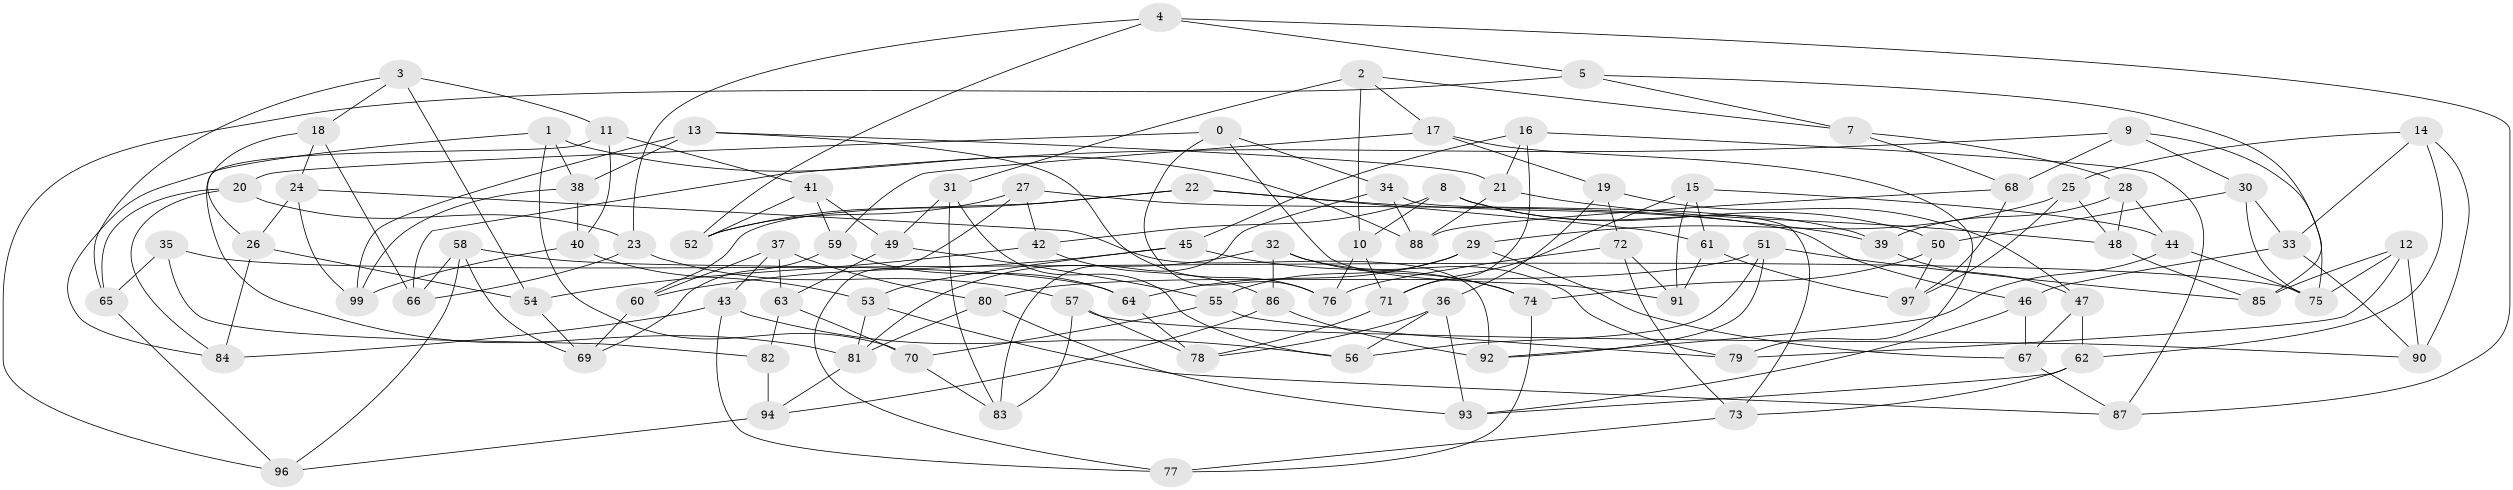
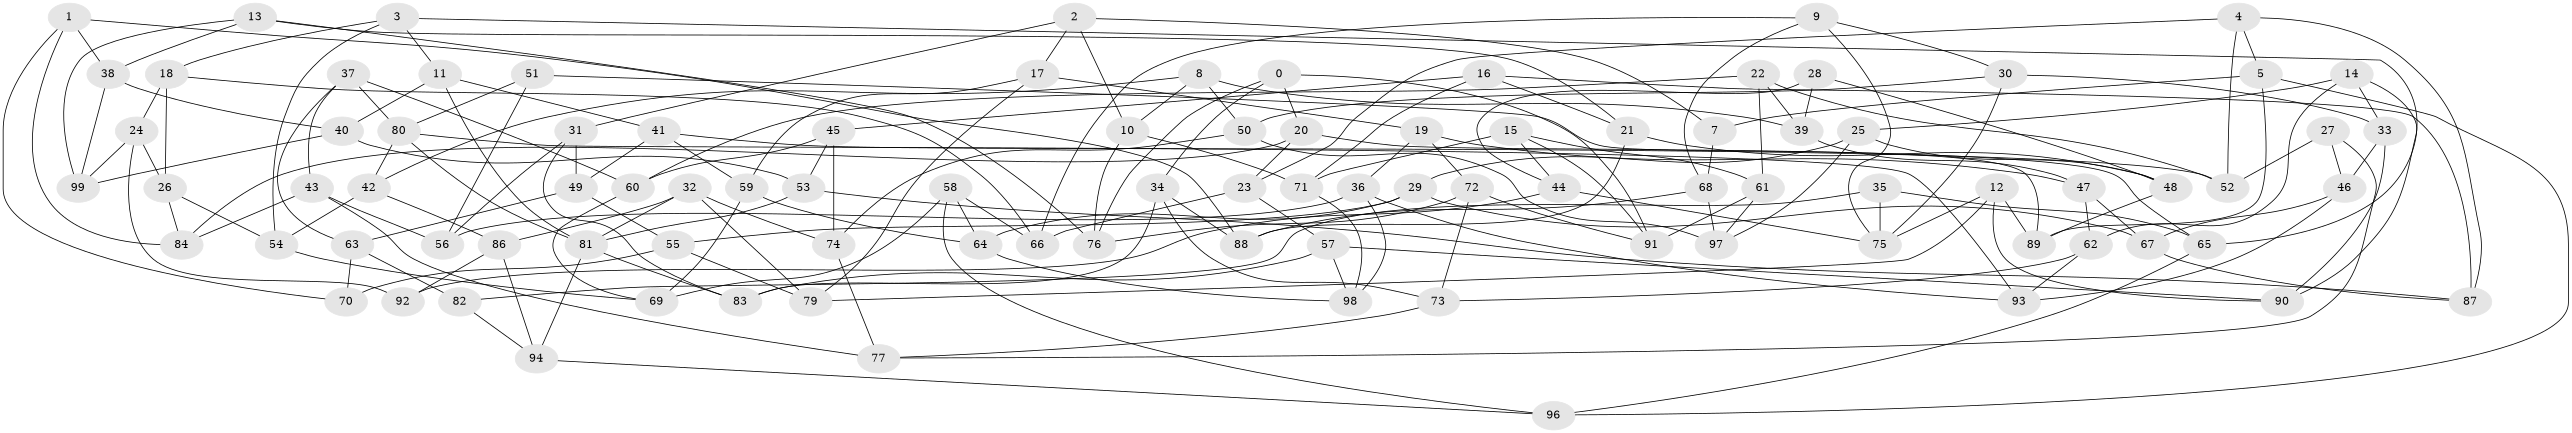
edge "7" -- "28": removed
edge "27" -- "42": now "80" -- "42"
node "85": label "85" -> "89"
edge "51" -- "92": removed
node "78": label "78" -> "98"
edge "70" -- "83": now "81" -- "83"
